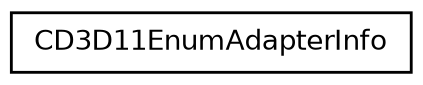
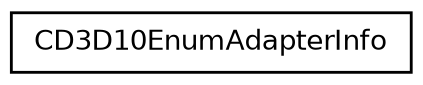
node "CD3D11EnumAdapterInfo": label "CD3D11EnumAdapterInfo" -> "CD3D10EnumAdapterInfo"
